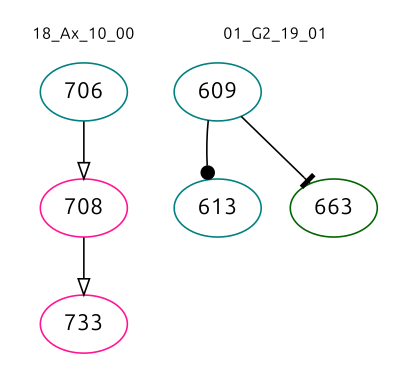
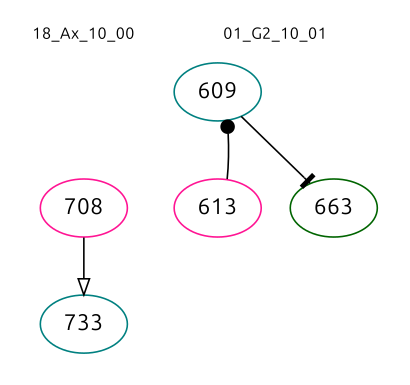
cluster "01_G2_19_01": label "01_G2_19_01" -> "01_G2_10_01"
node "706": removed
edge "609" -> "613": reversed
node "613": color teal -> deeppink
node "733": color deeppink -> teal
